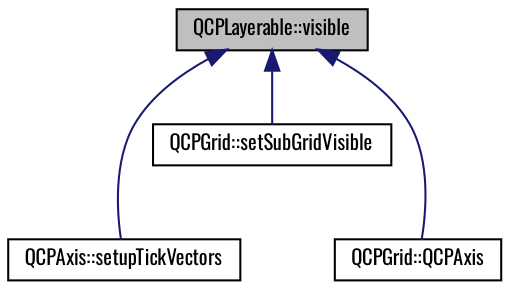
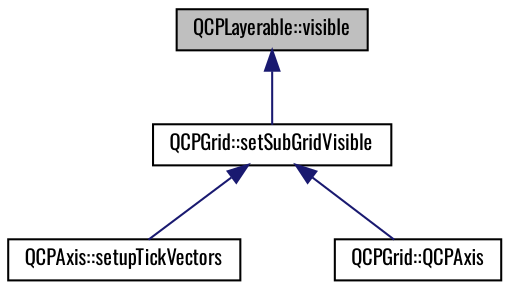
edge "QCPAxis::setupTickVectors" -> "QCPLayerable::visible": now "QCPAxis::setupTickVectors" -> "QCPGrid::setSubGridVisible"
edge "QCPGrid::QCPAxis" -> "QCPLayerable::visible": now "QCPGrid::QCPAxis" -> "QCPGrid::setSubGridVisible"
